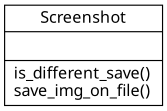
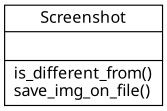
node "Screenshot": text "is_different_save()" -> "is_different_from()"
